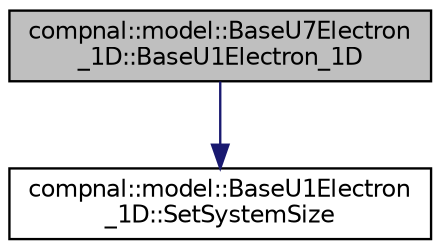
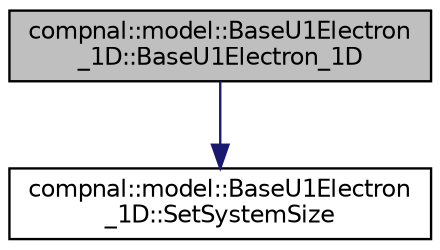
node "compnal::model::BaseU7Electron _1D::BaseU1Electron_1D": label "compnal::model::BaseU7Electron _1D::BaseU1Electron_1D" -> "compnal::model::BaseU1Electron _1D::BaseU1Electron_1D"
